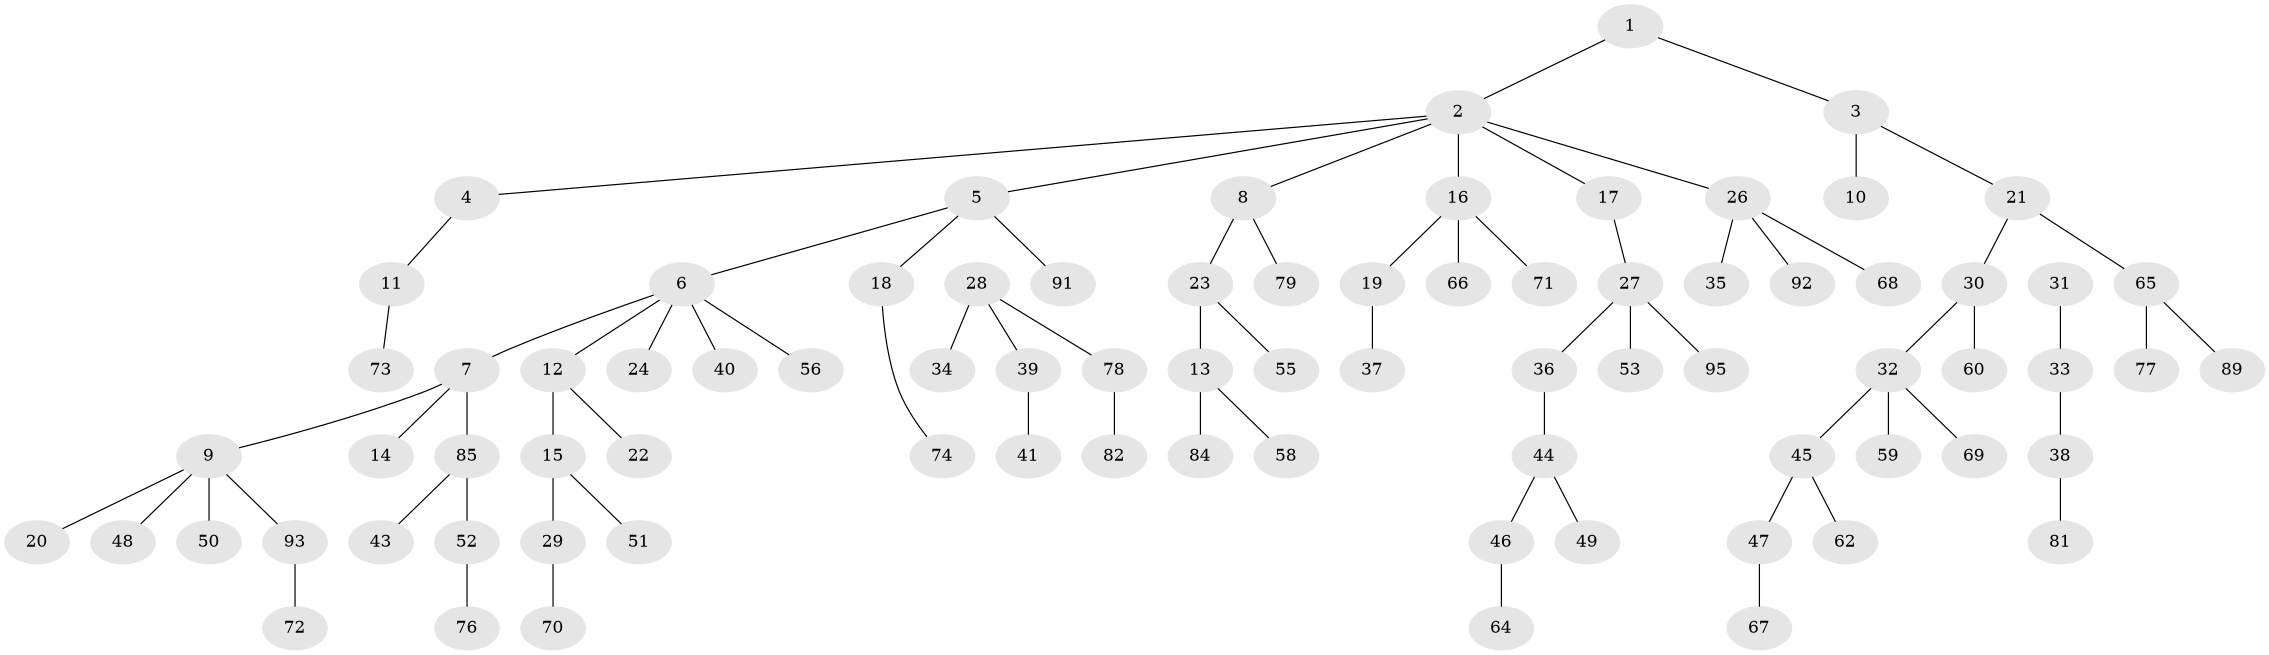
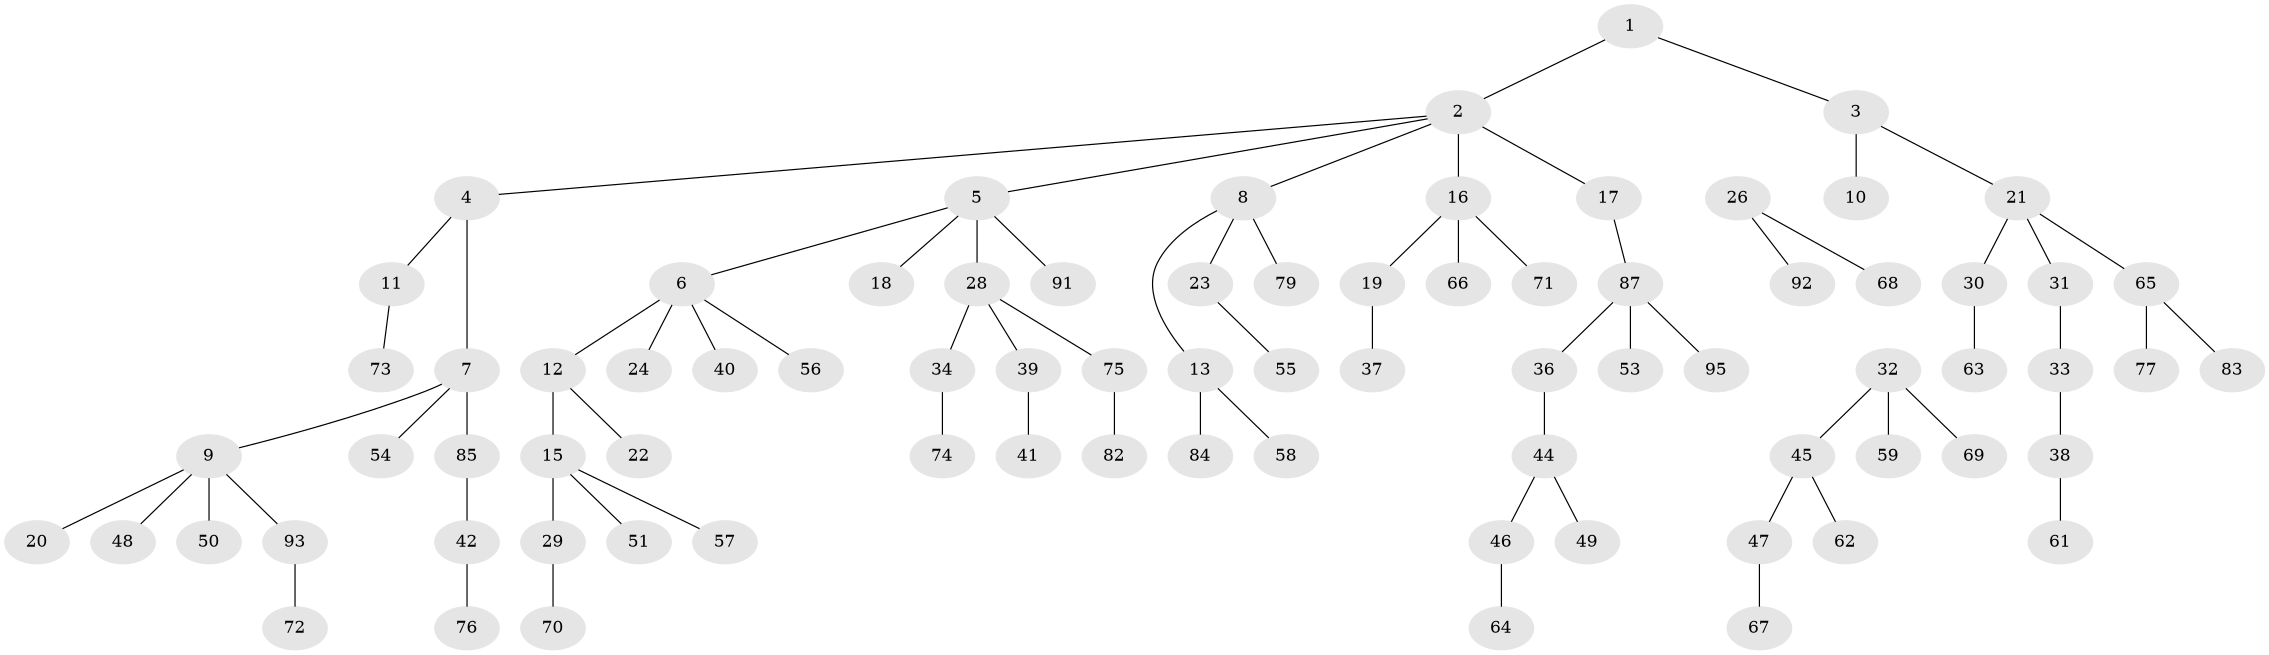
edge "2" -- "26": removed
edge "5" -- "28": added
edge "21" -- "31": added
node "27": label "27" -> "87"
node "35": removed
edge "6" -- "7": now "4" -- "7"
edge "23" -- "13": now "8" -- "13"
edge "30" -- "32": removed
node "78": label "78" -> "75"
node "60": label "60" -> "63"
node "89": label "89" -> "83"
edge "18" -- "74": now "34" -- "74"
node "14": label "14" -> "54"
node "43": removed
node "52": label "52" -> "42"
node "57": added
node "81": label "81" -> "61"
